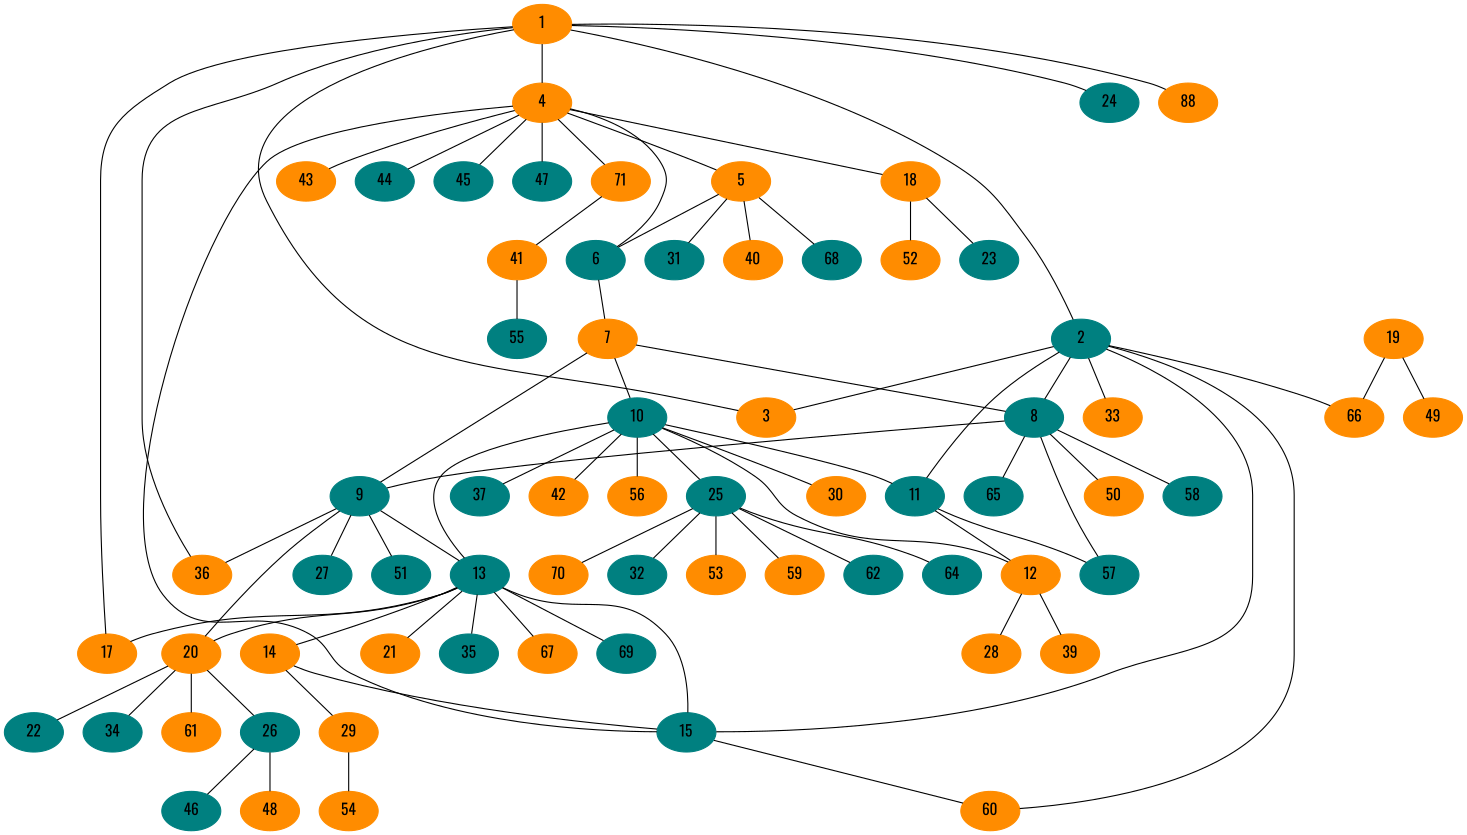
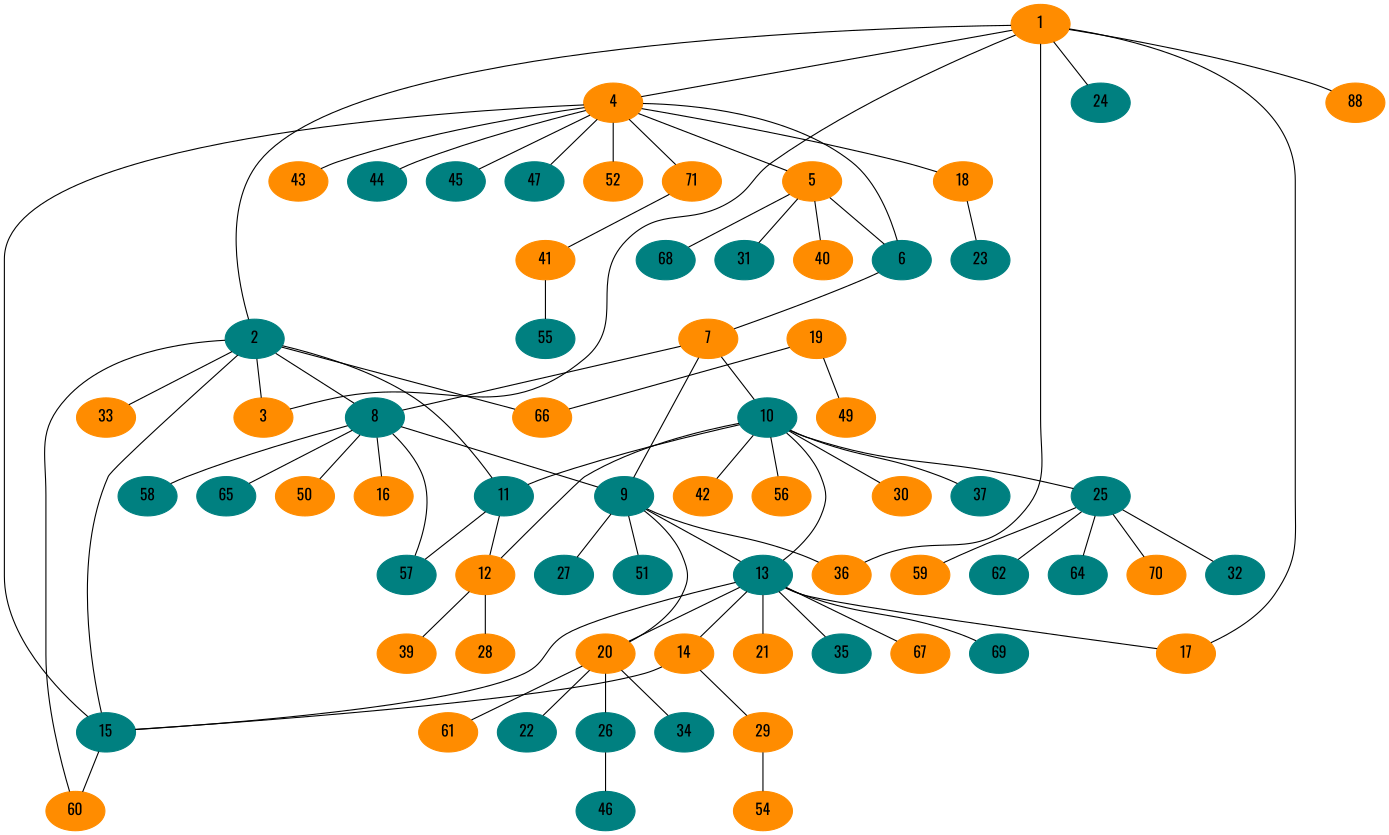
edge "18" -- "52": now "4" -- "52"
node "16": added
node "53": removed
node "48": removed
